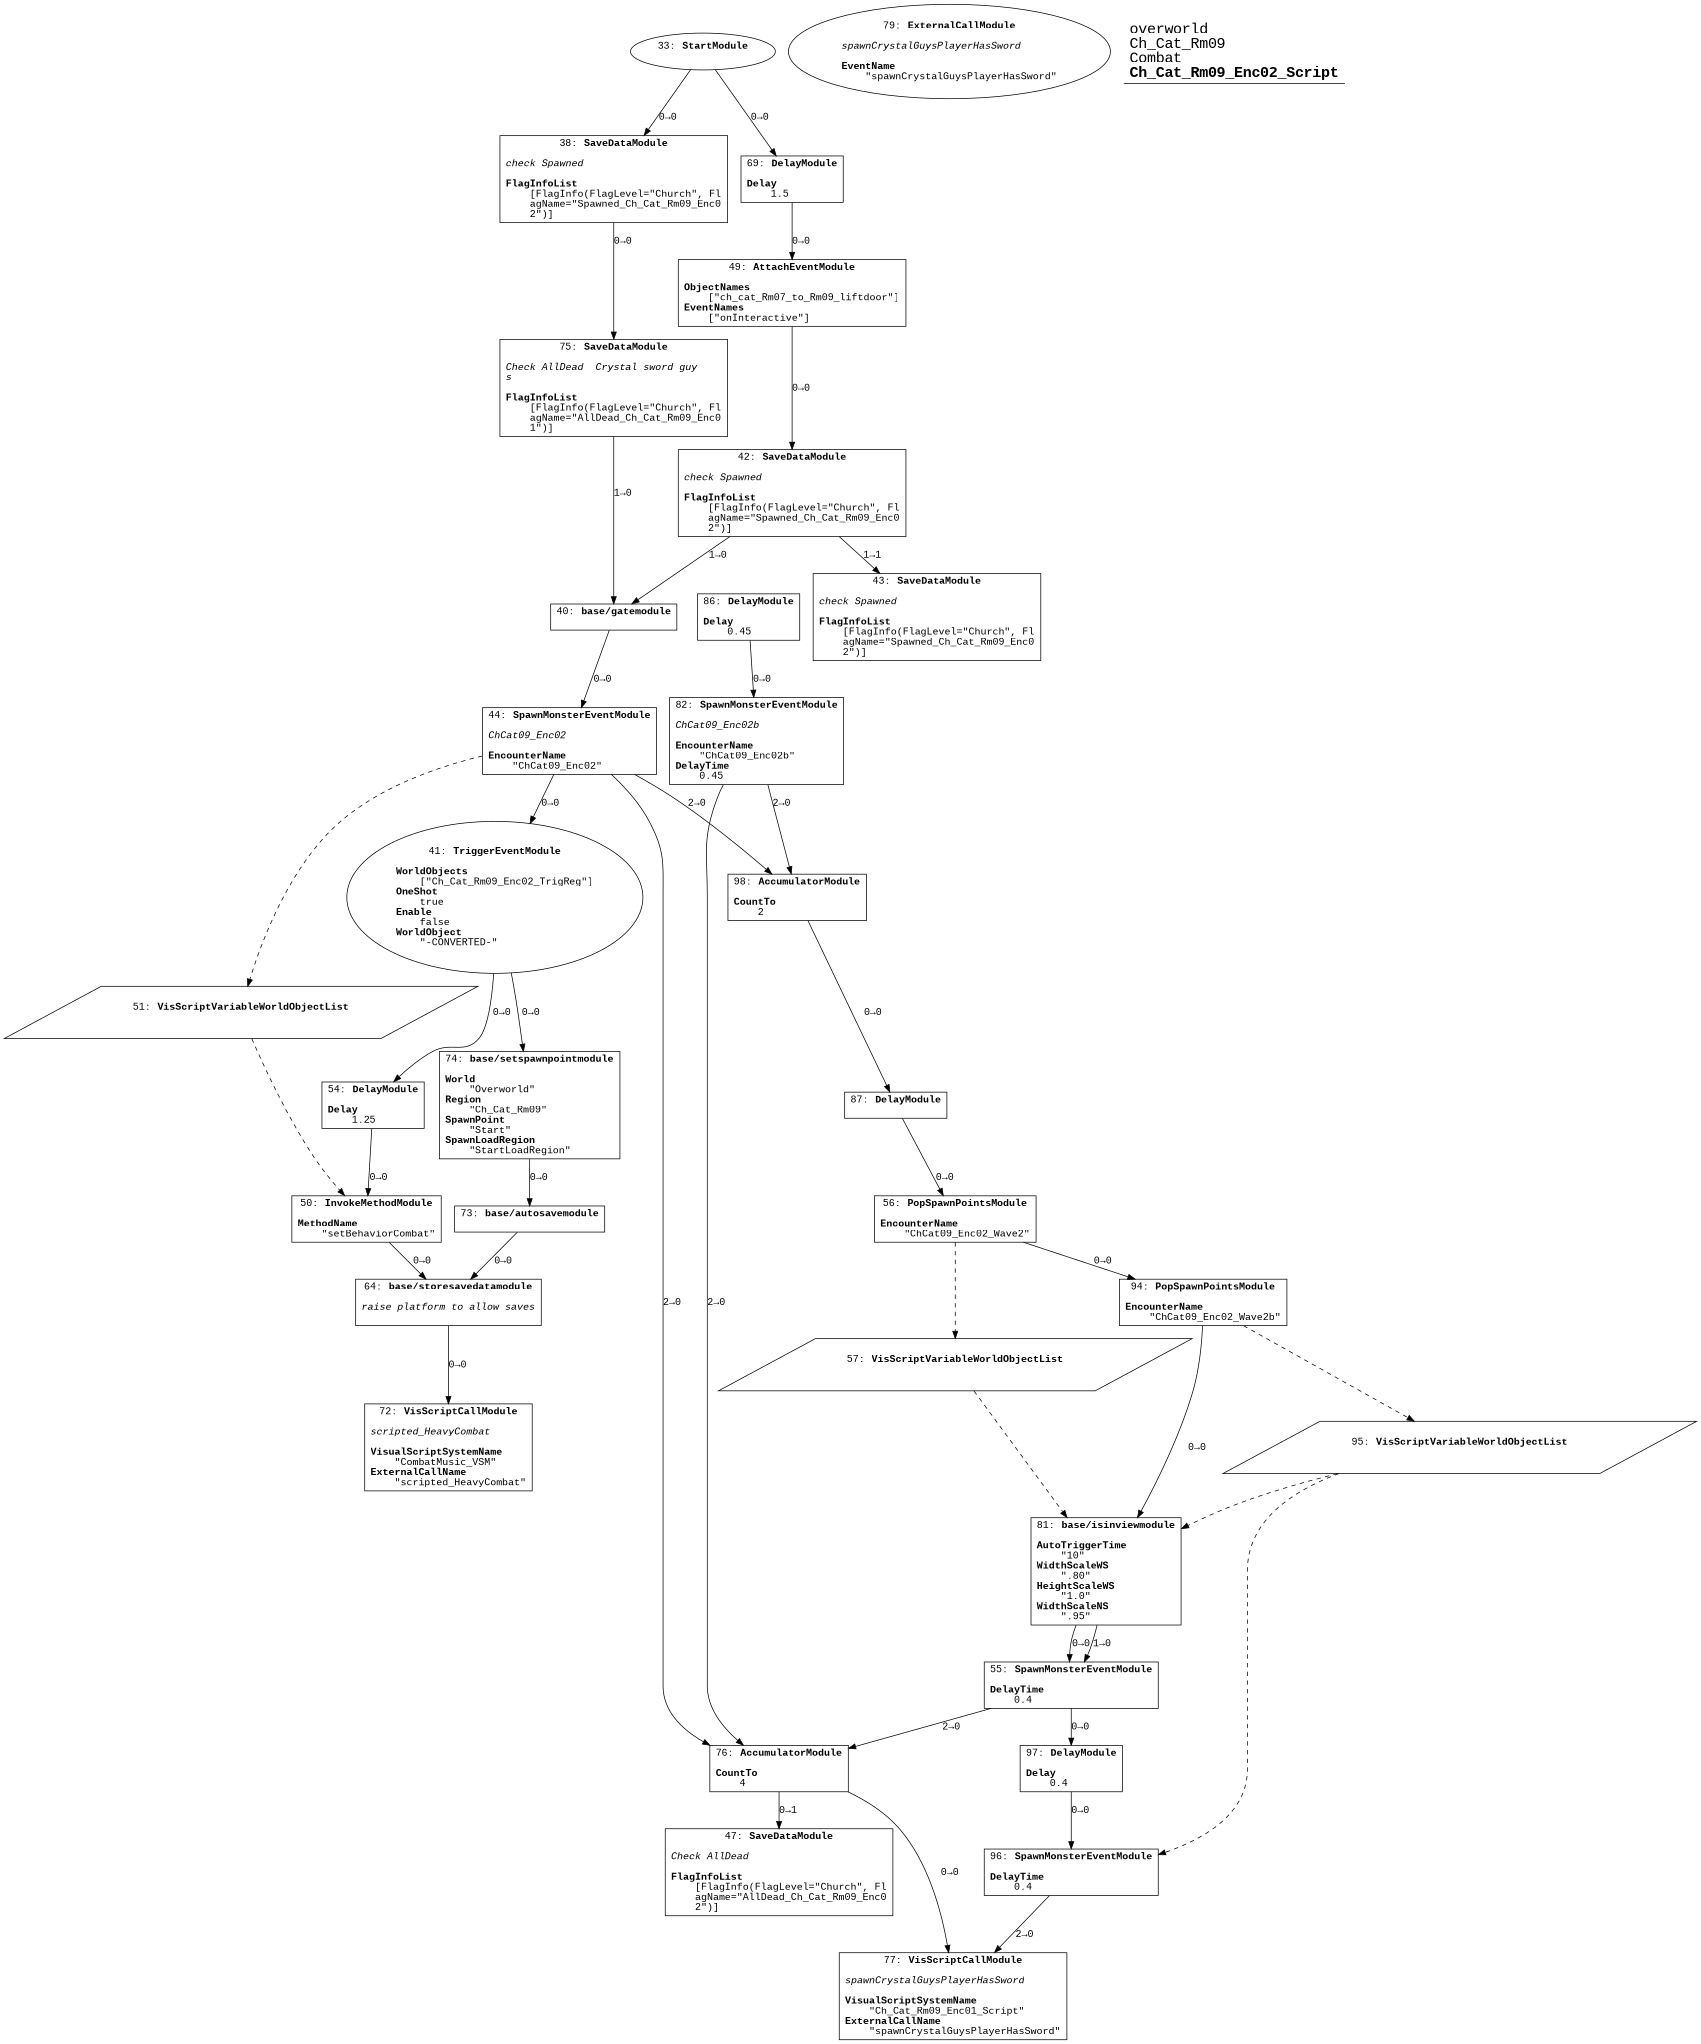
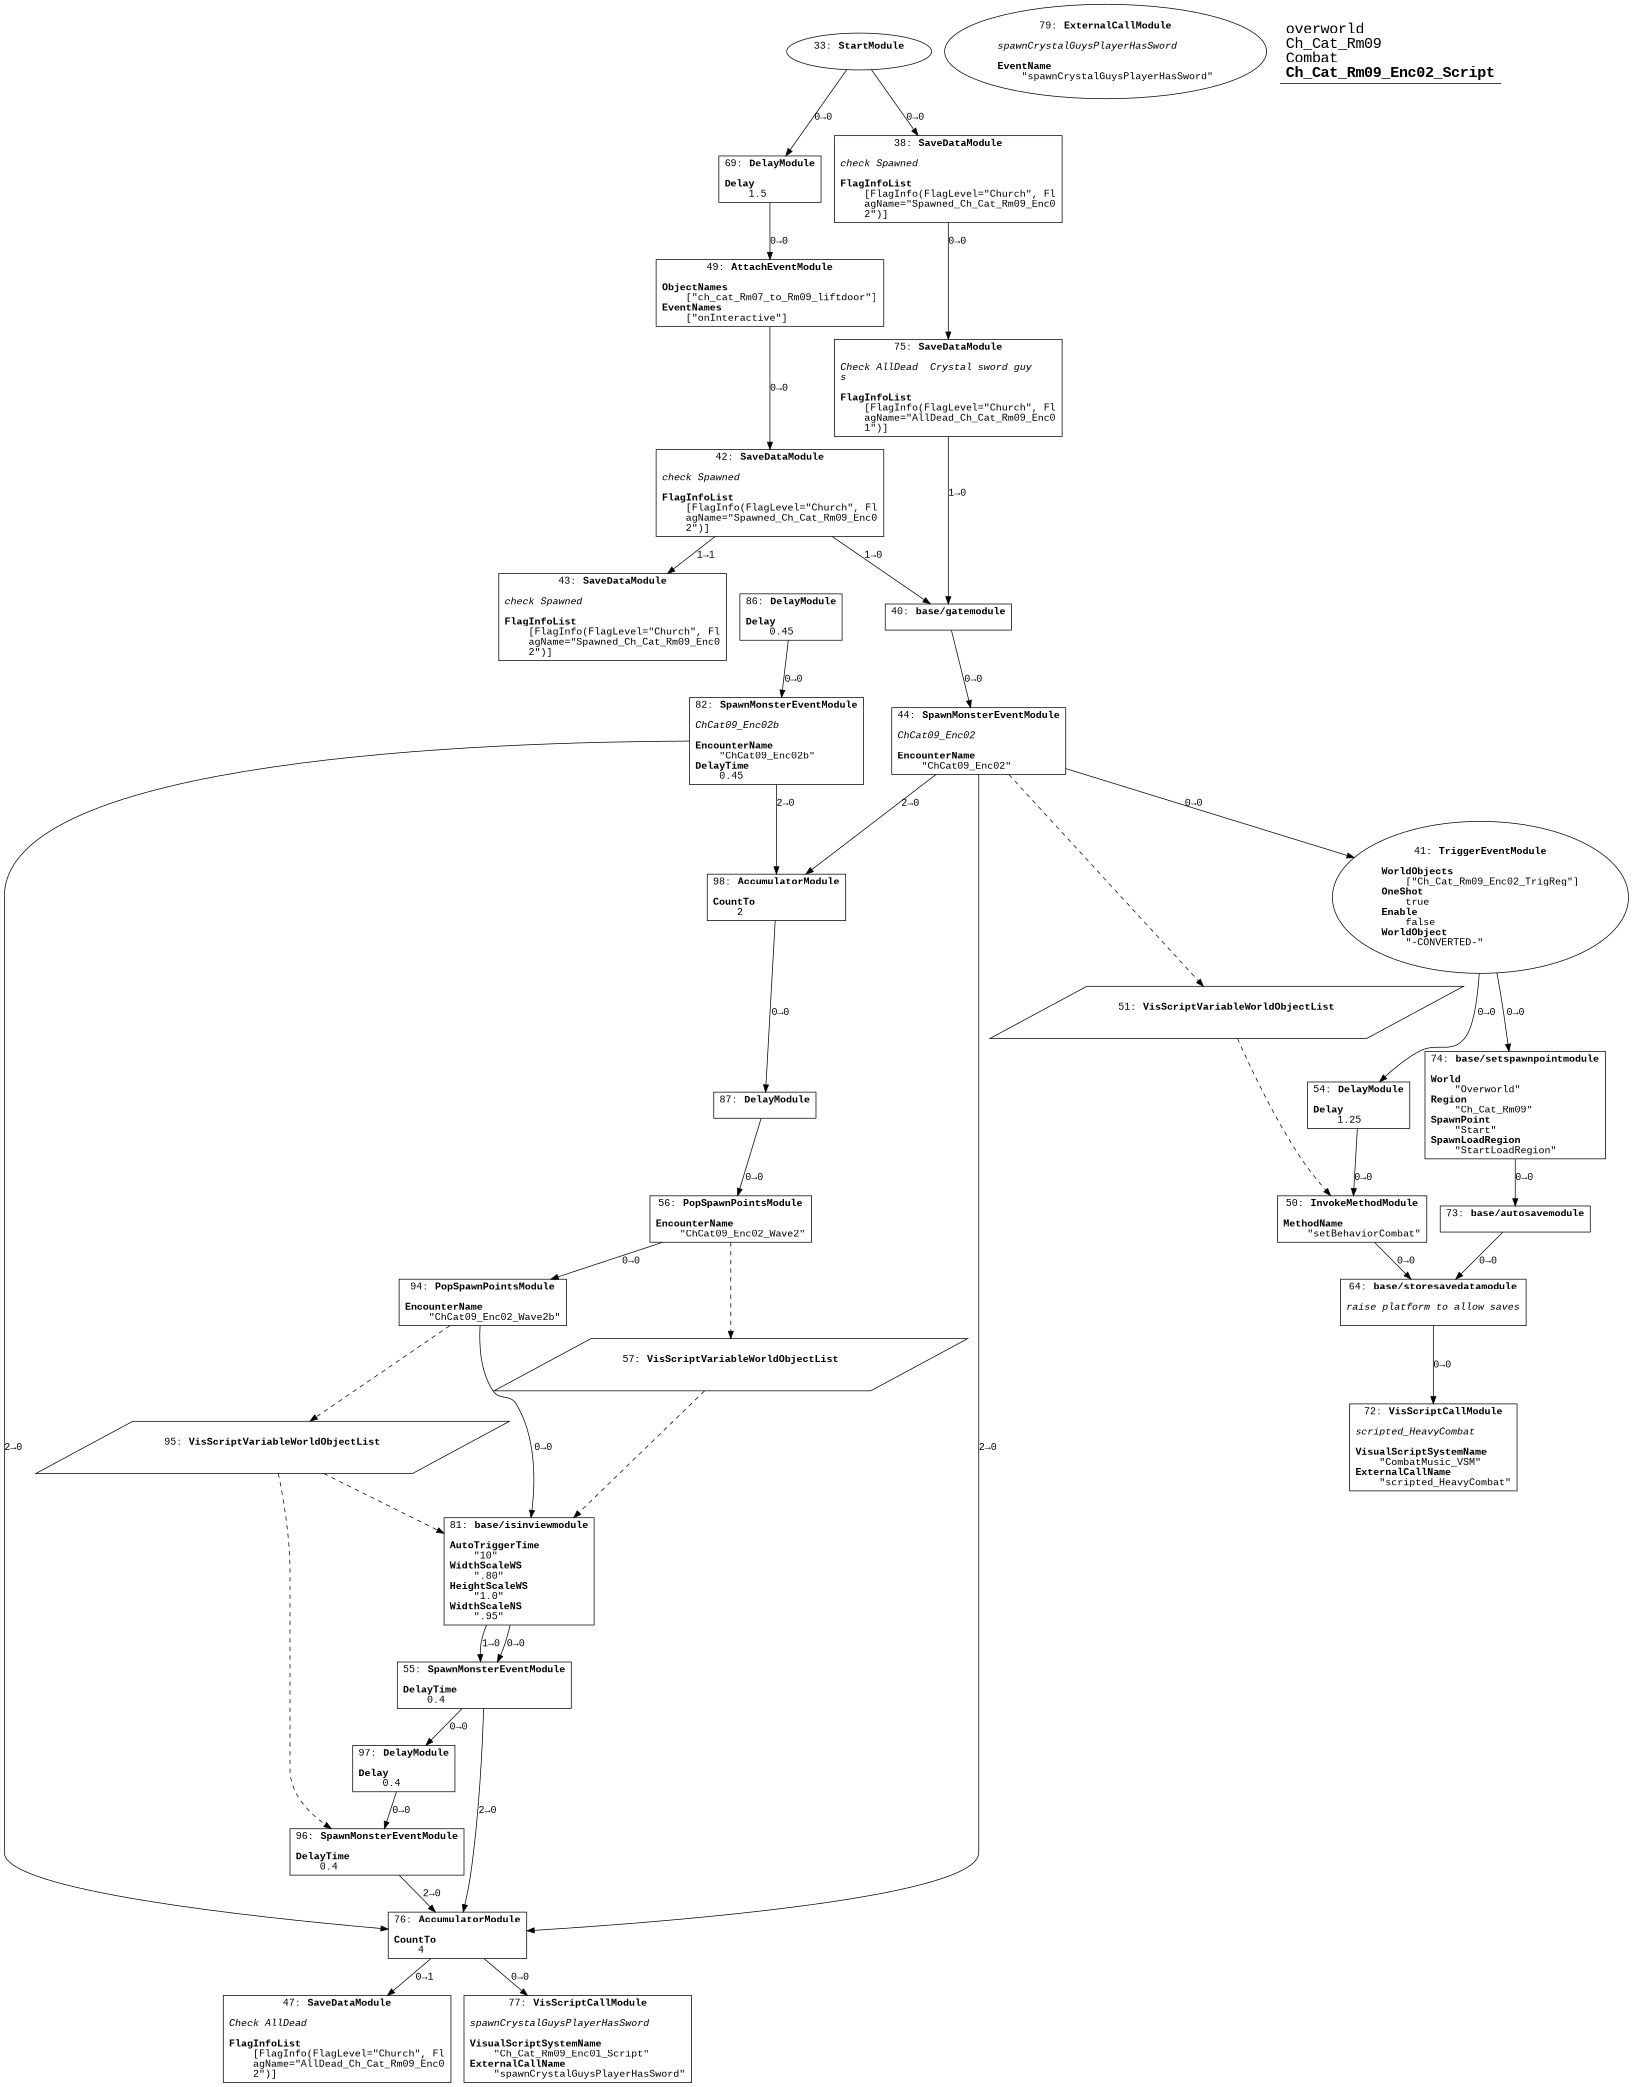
edge "96:" -> "77:": now "96:" -> "76:"
